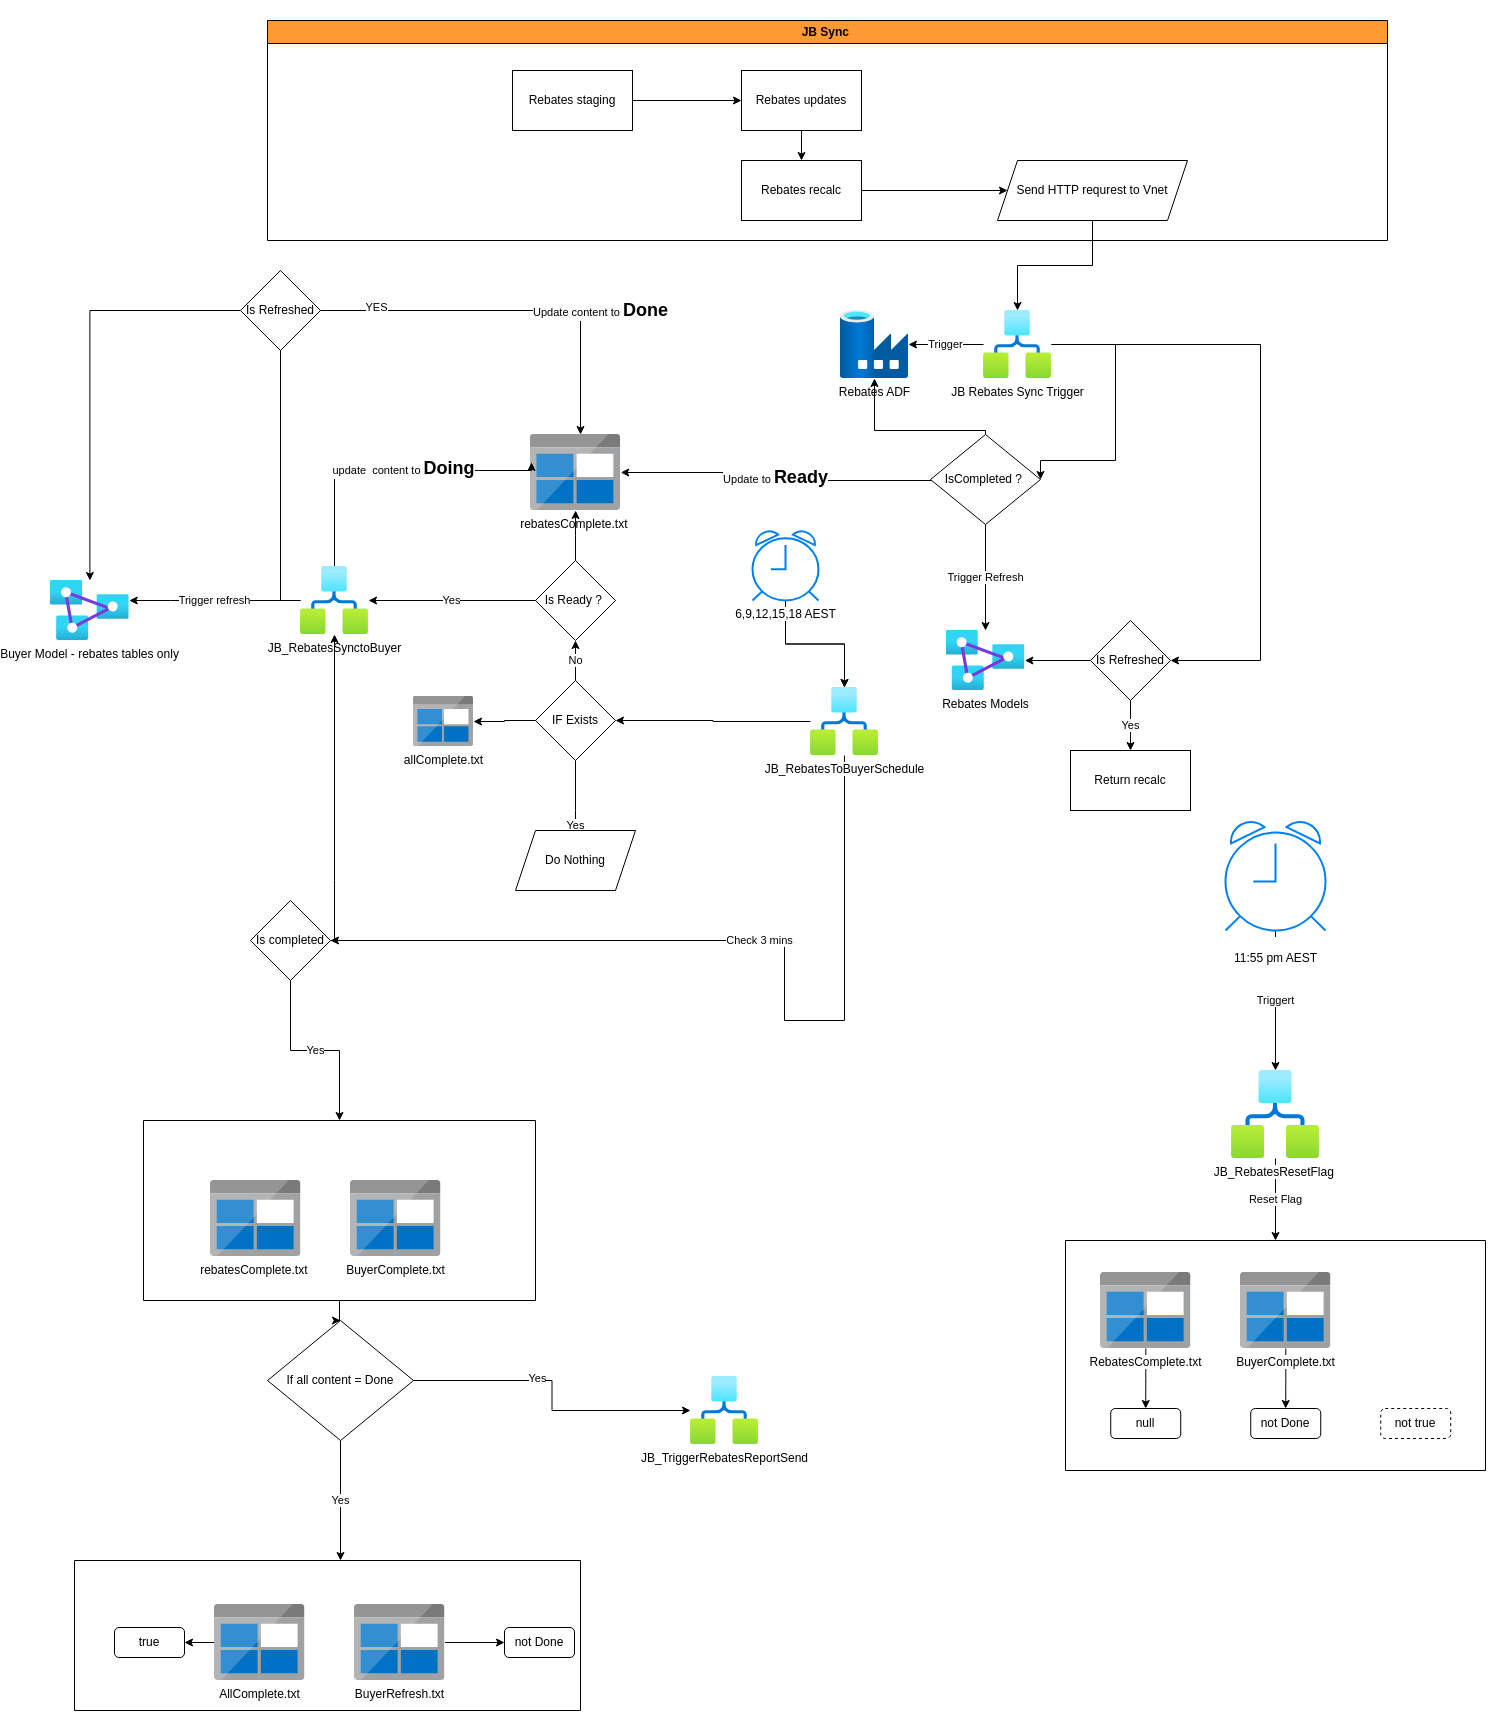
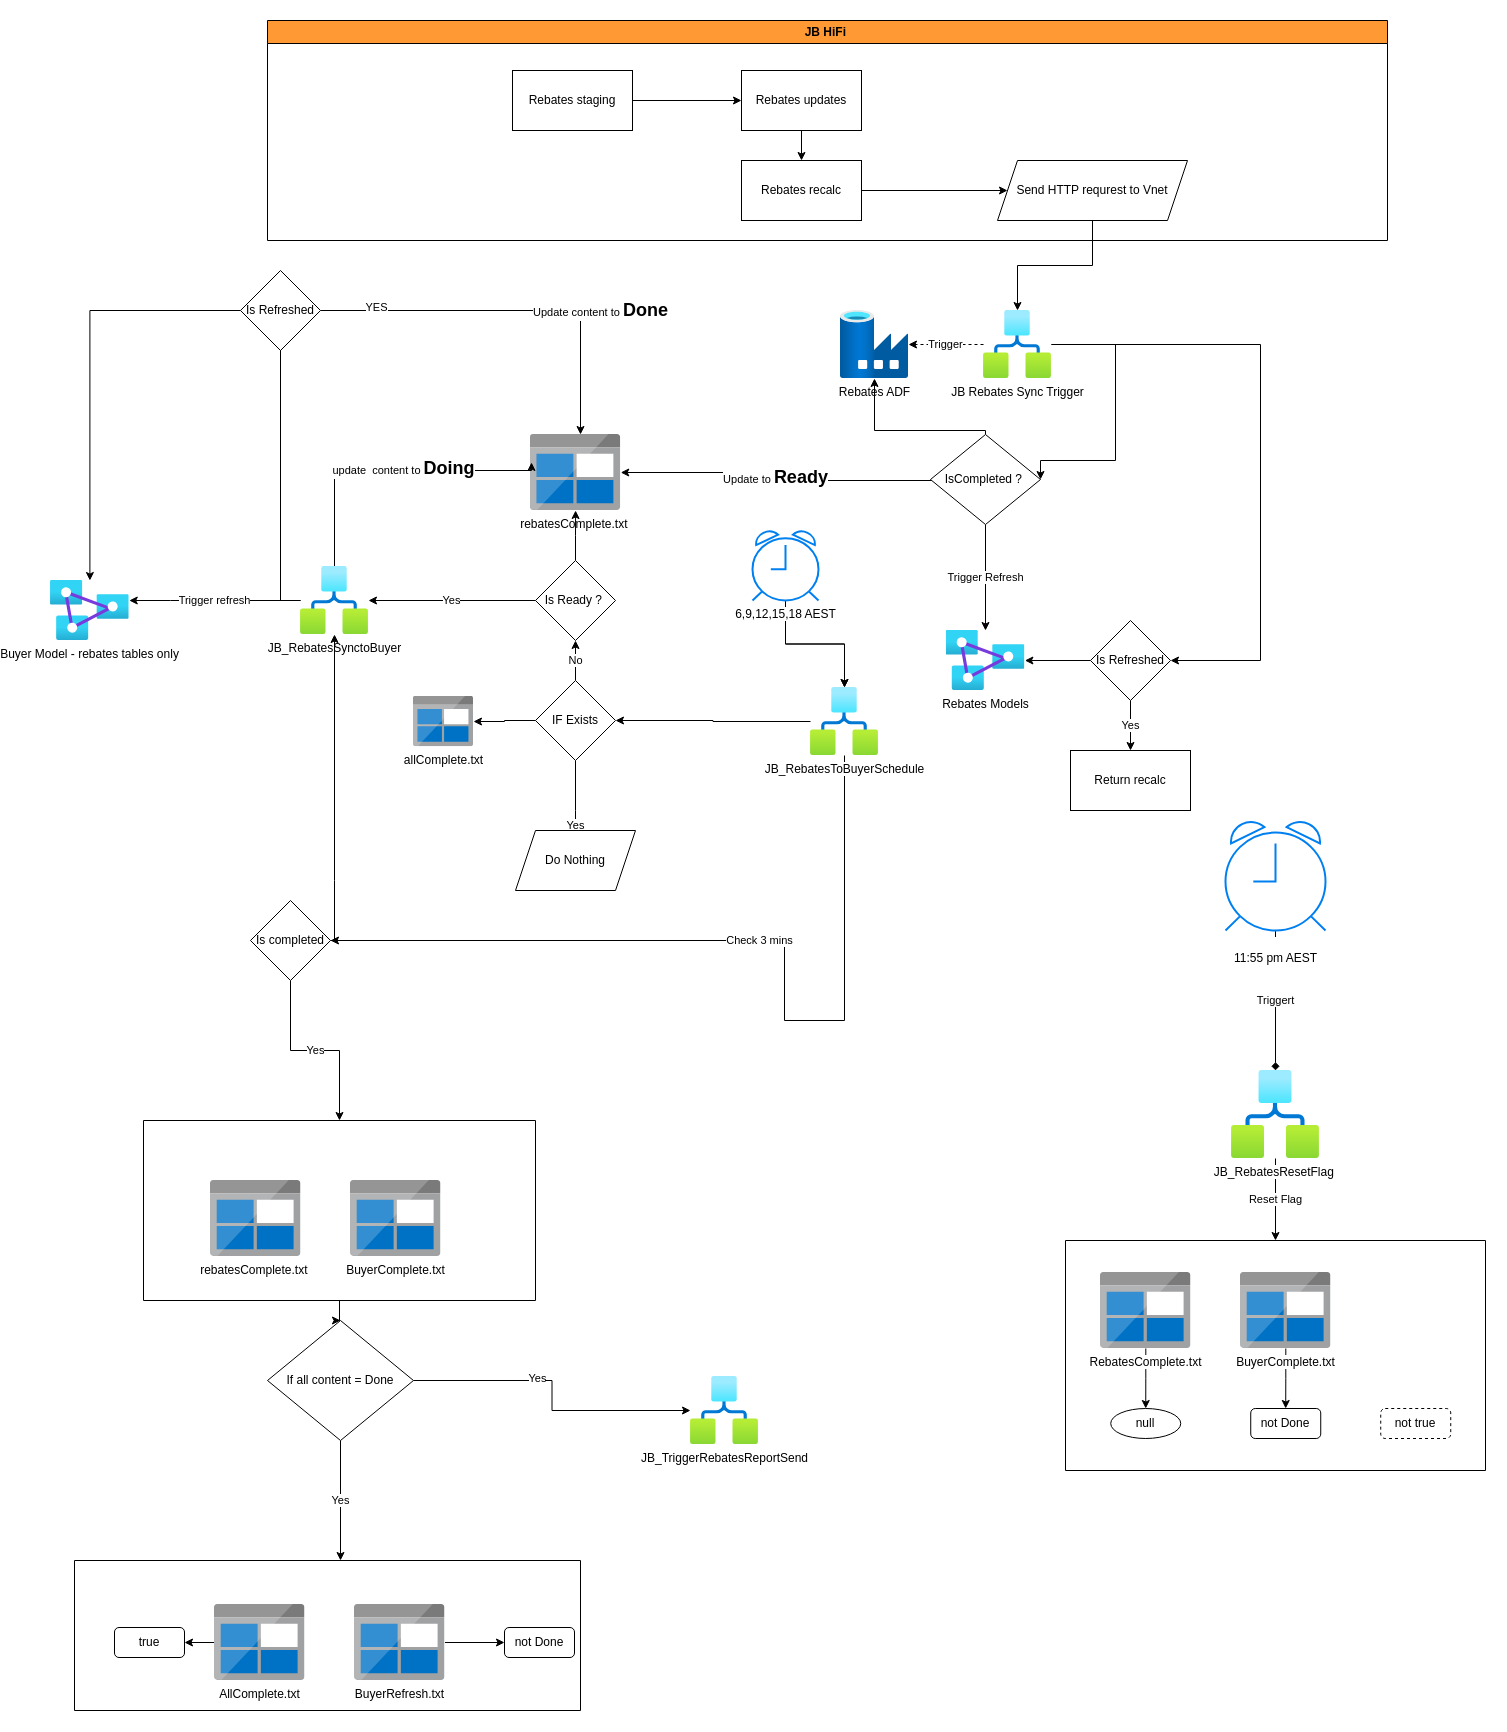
node "JB Sync": label "JB Sync" -> "JB HiFi"
edge "JB Rebates Sync Trigger" -> "Rebates ADF": style solid -> dashed
edge "11:55 pm AEST" -> "JB_RebatesResetFlag": arrowhead classic -> diamond
node "null": shape rounded rectangle -> ellipse
